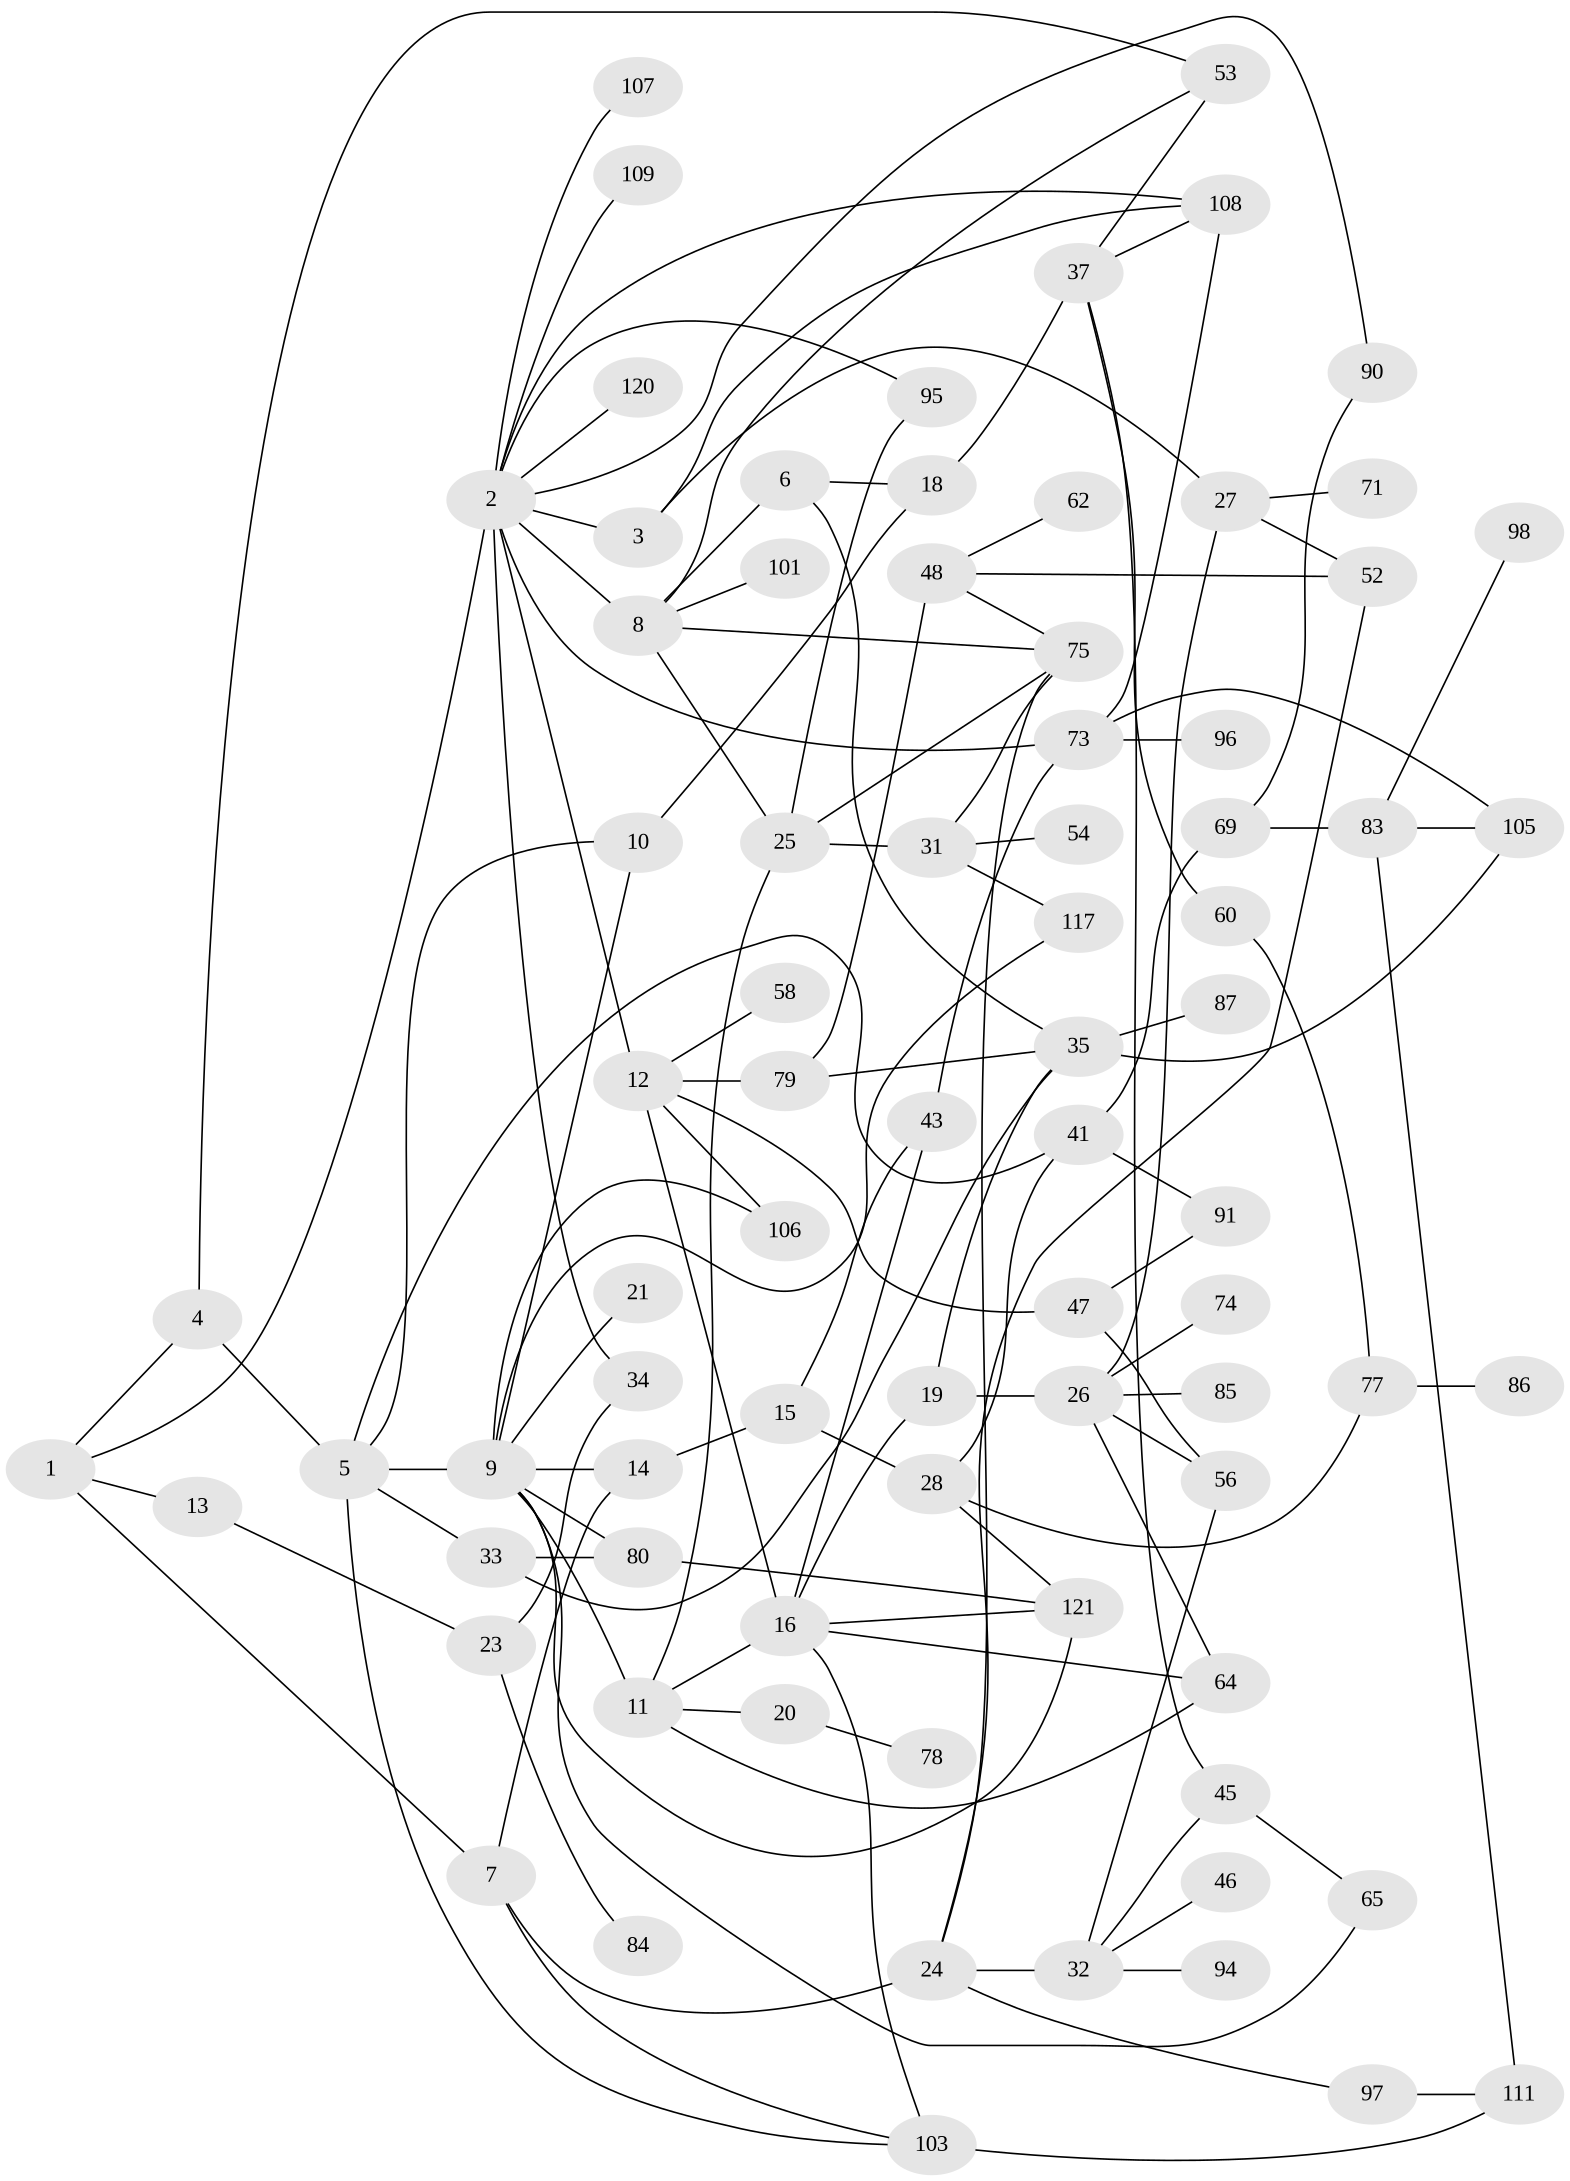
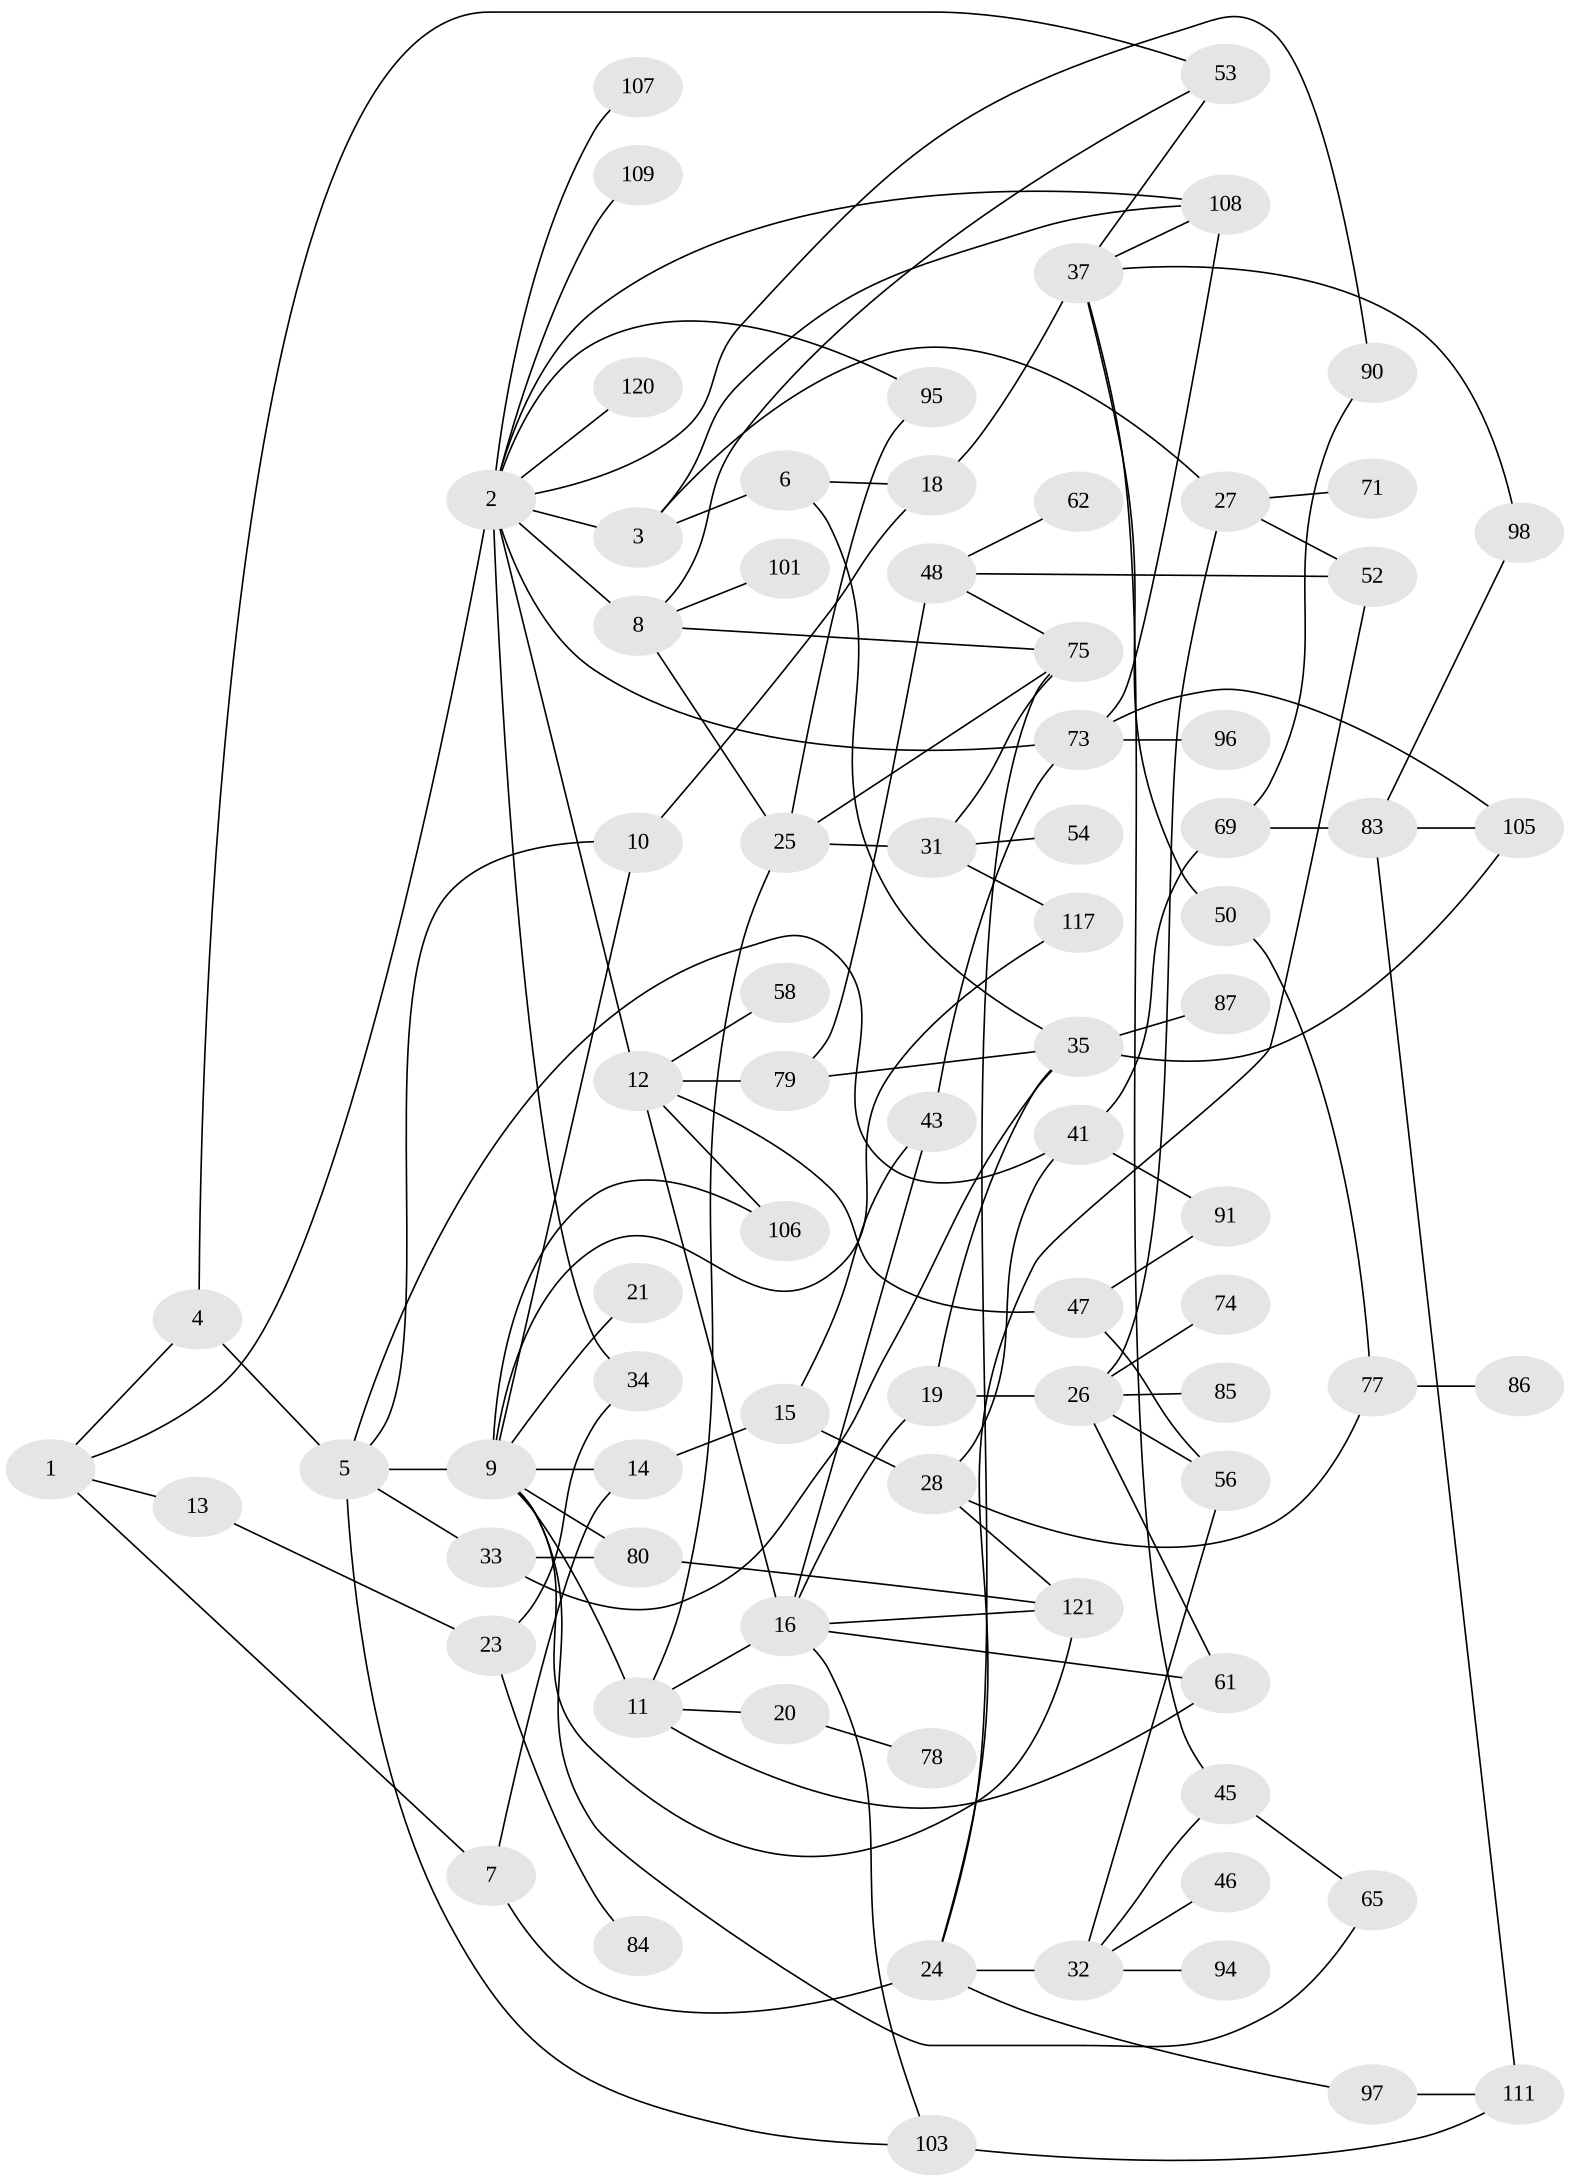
edge "37" -- "98": added
edge "6" -- "8": now "6" -- "3"
node "60": label "60" -> "50"
node "64": label "64" -> "61"
edge "7" -- "103": removed
